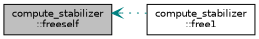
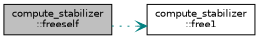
edge "compute_stabilizer ::free1" -> "compute_stabilizer ::freeself": reversed
